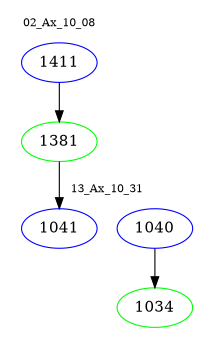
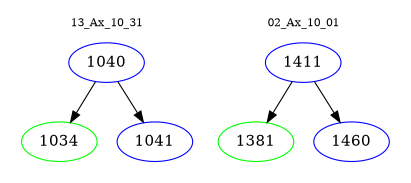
cluster "02_Ax_10_08": label "02_Ax_10_08" -> "02_Ax_10_01"
node "1460": added
edge "1381" -> "1041": now "1040" -> "1041"
